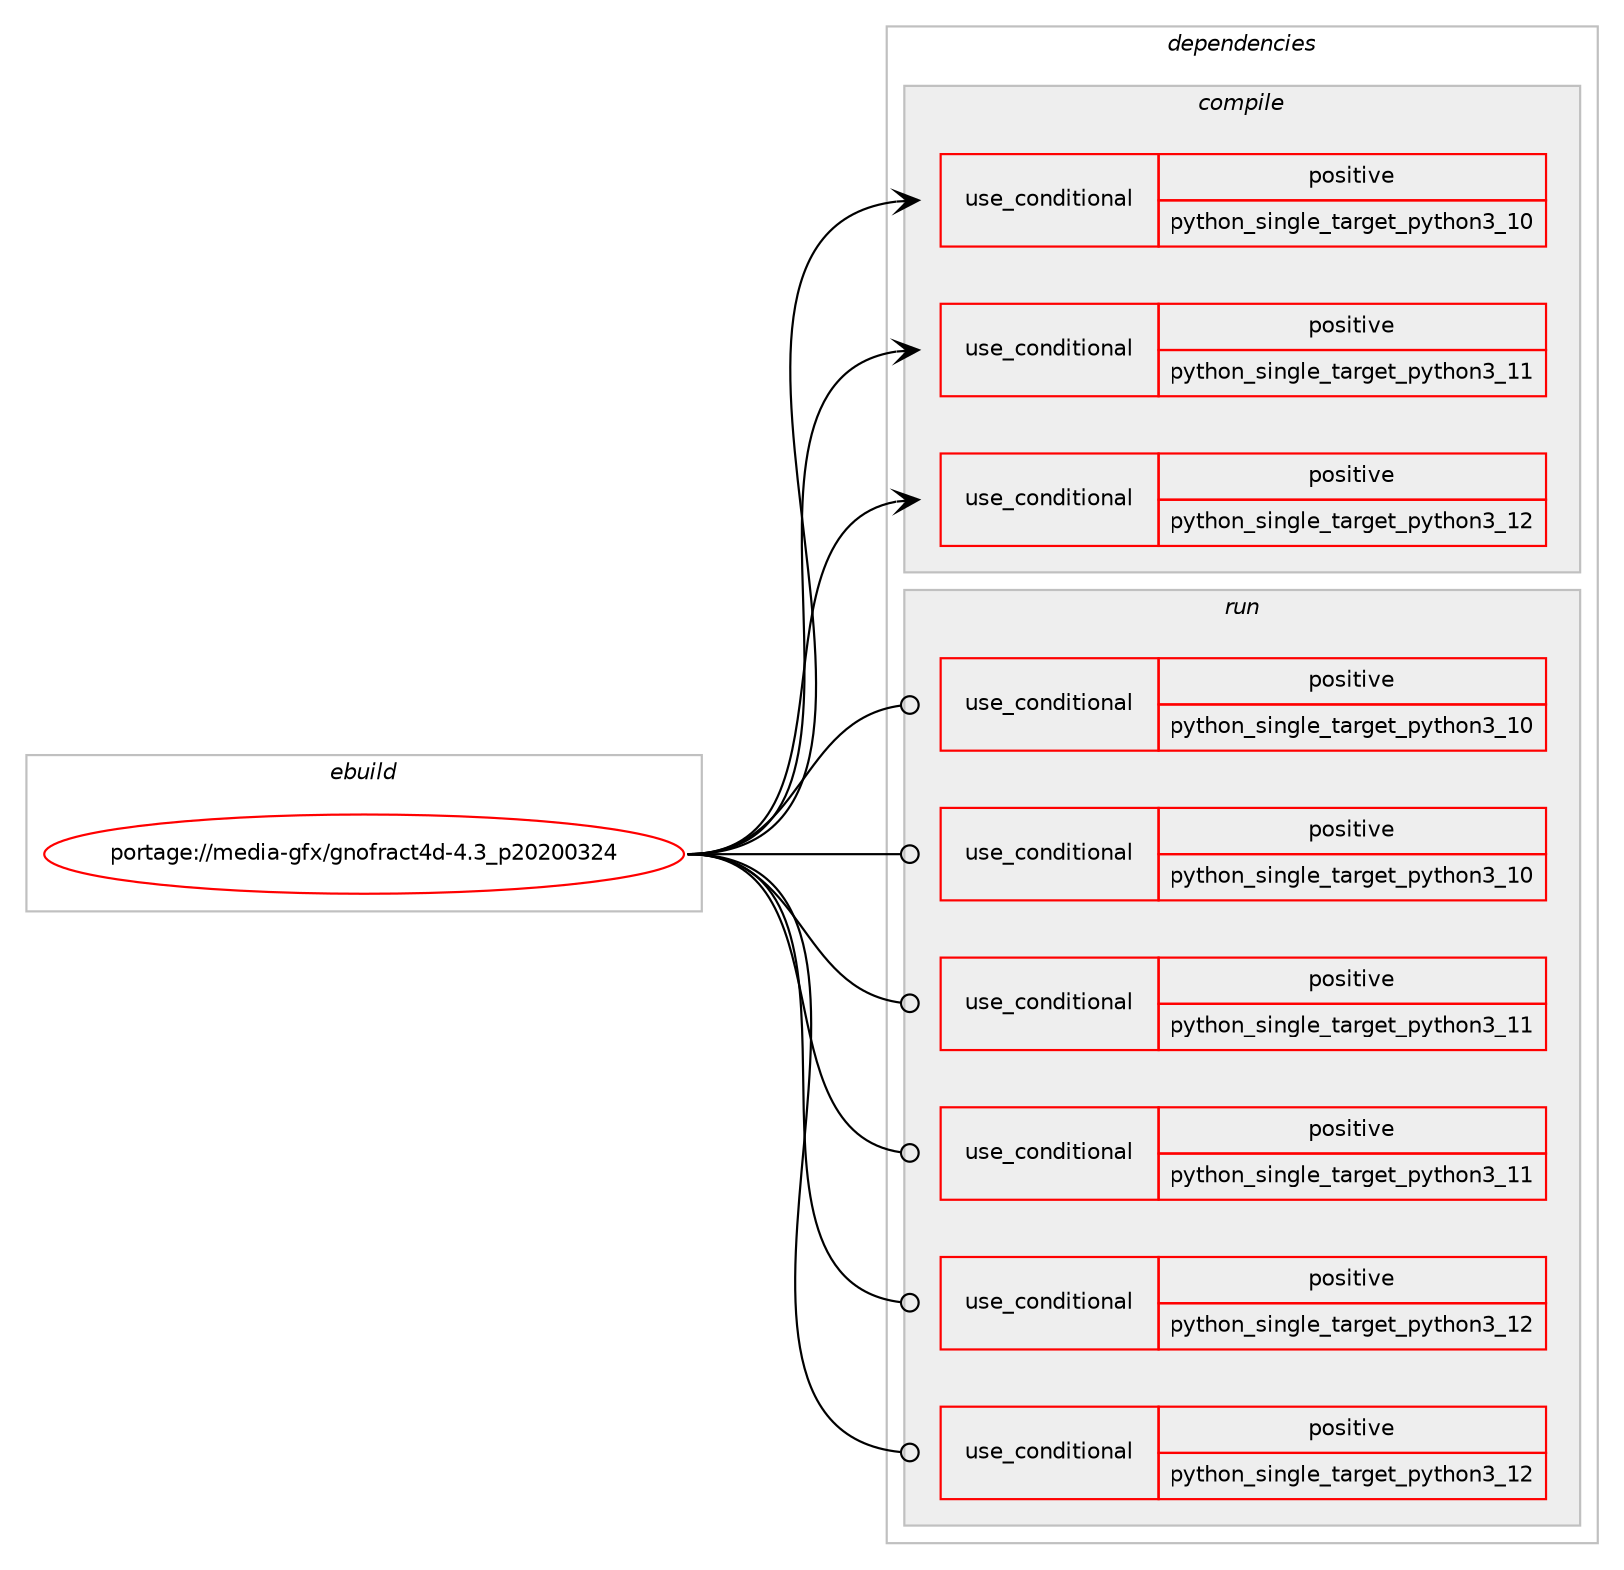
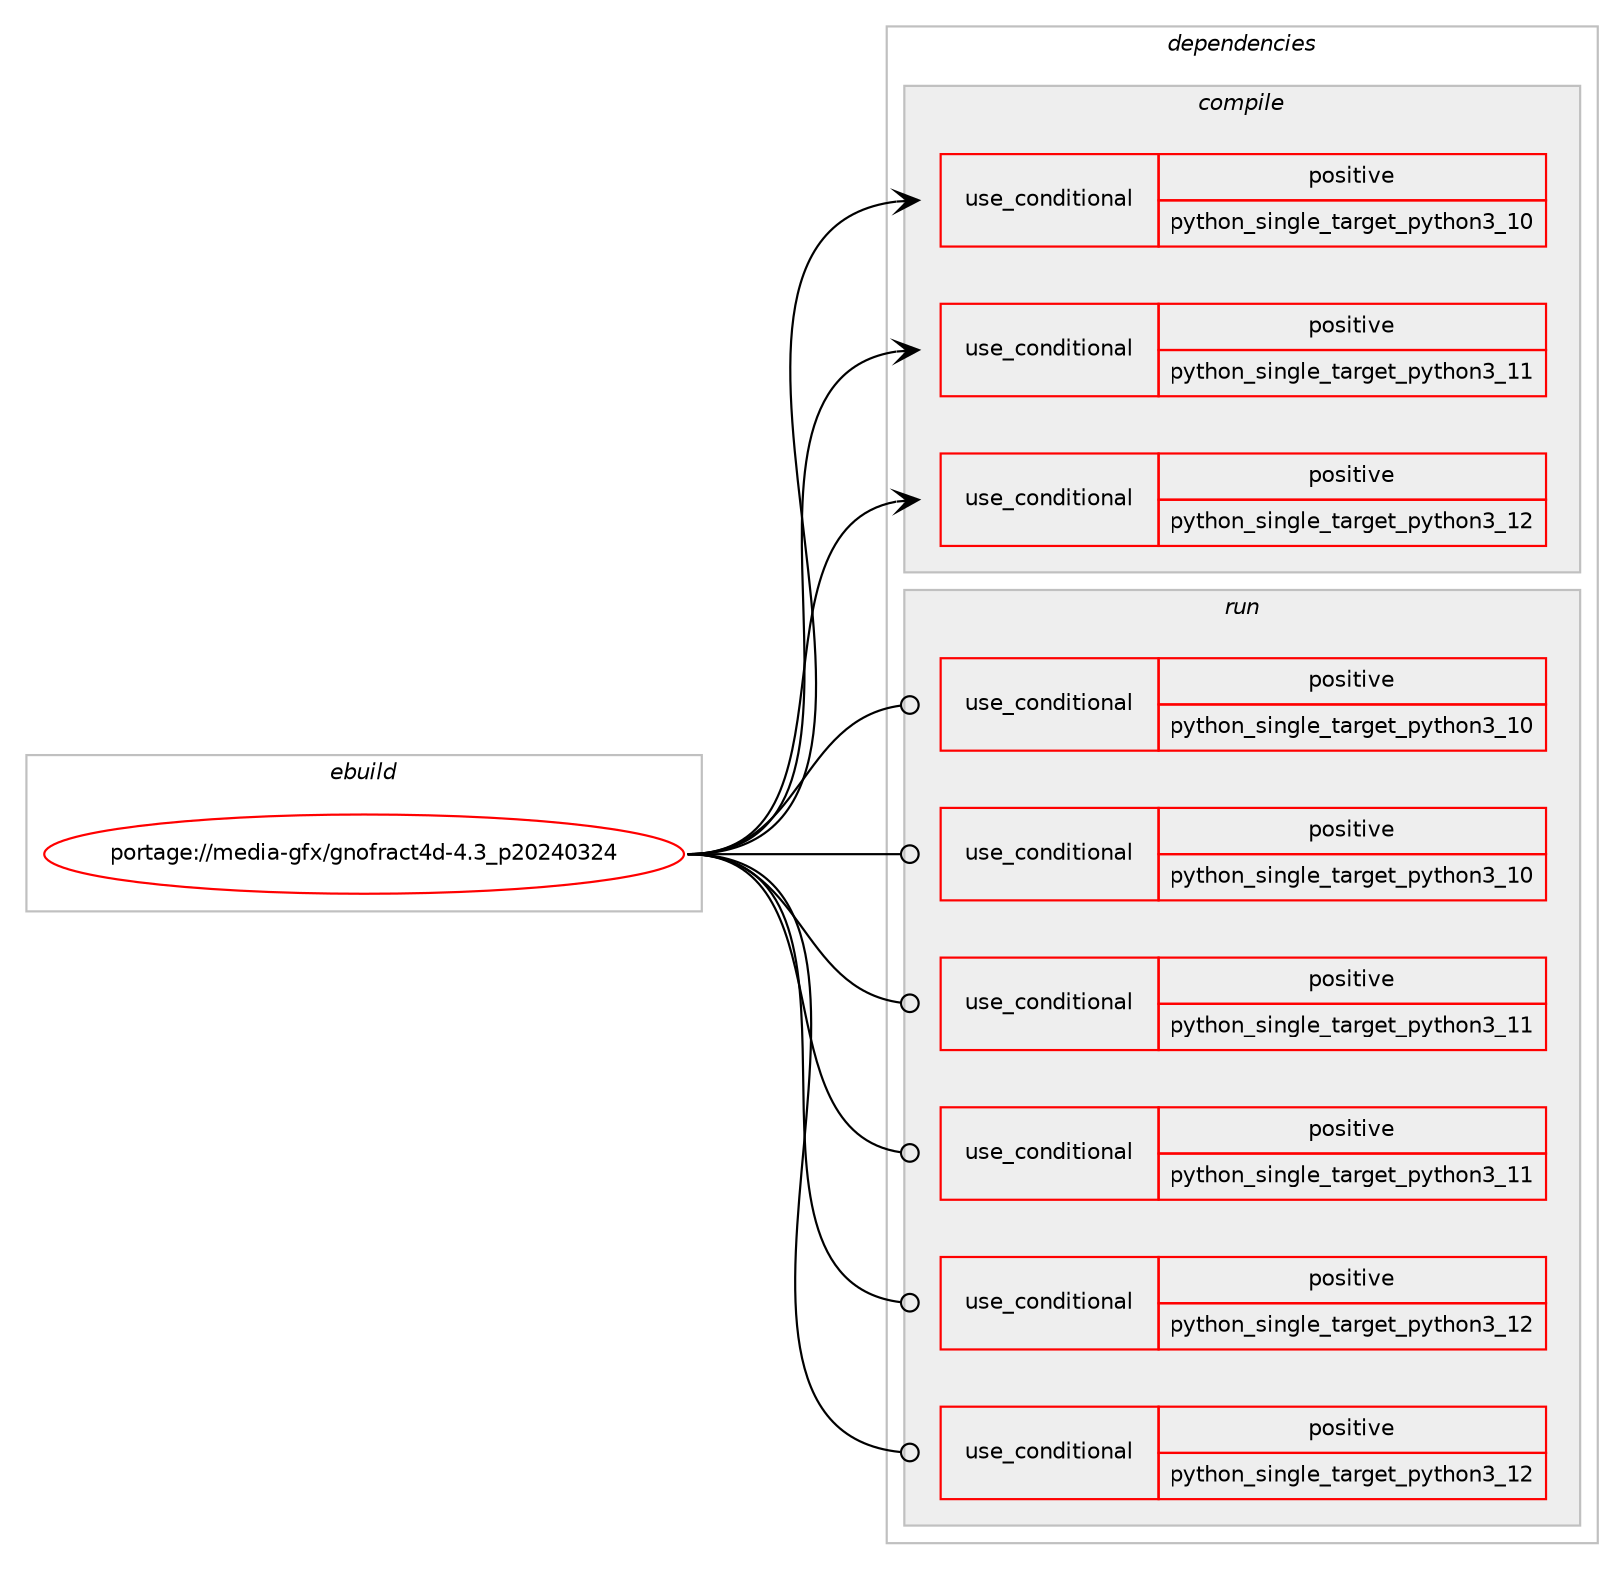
node "portage://media-gfx/gnofract4d-4.3_p20200324": label "portage://media-gfx/gnofract4d-4.3_p20200324" -> "portage://media-gfx/gnofract4d-4.3_p20240324"
